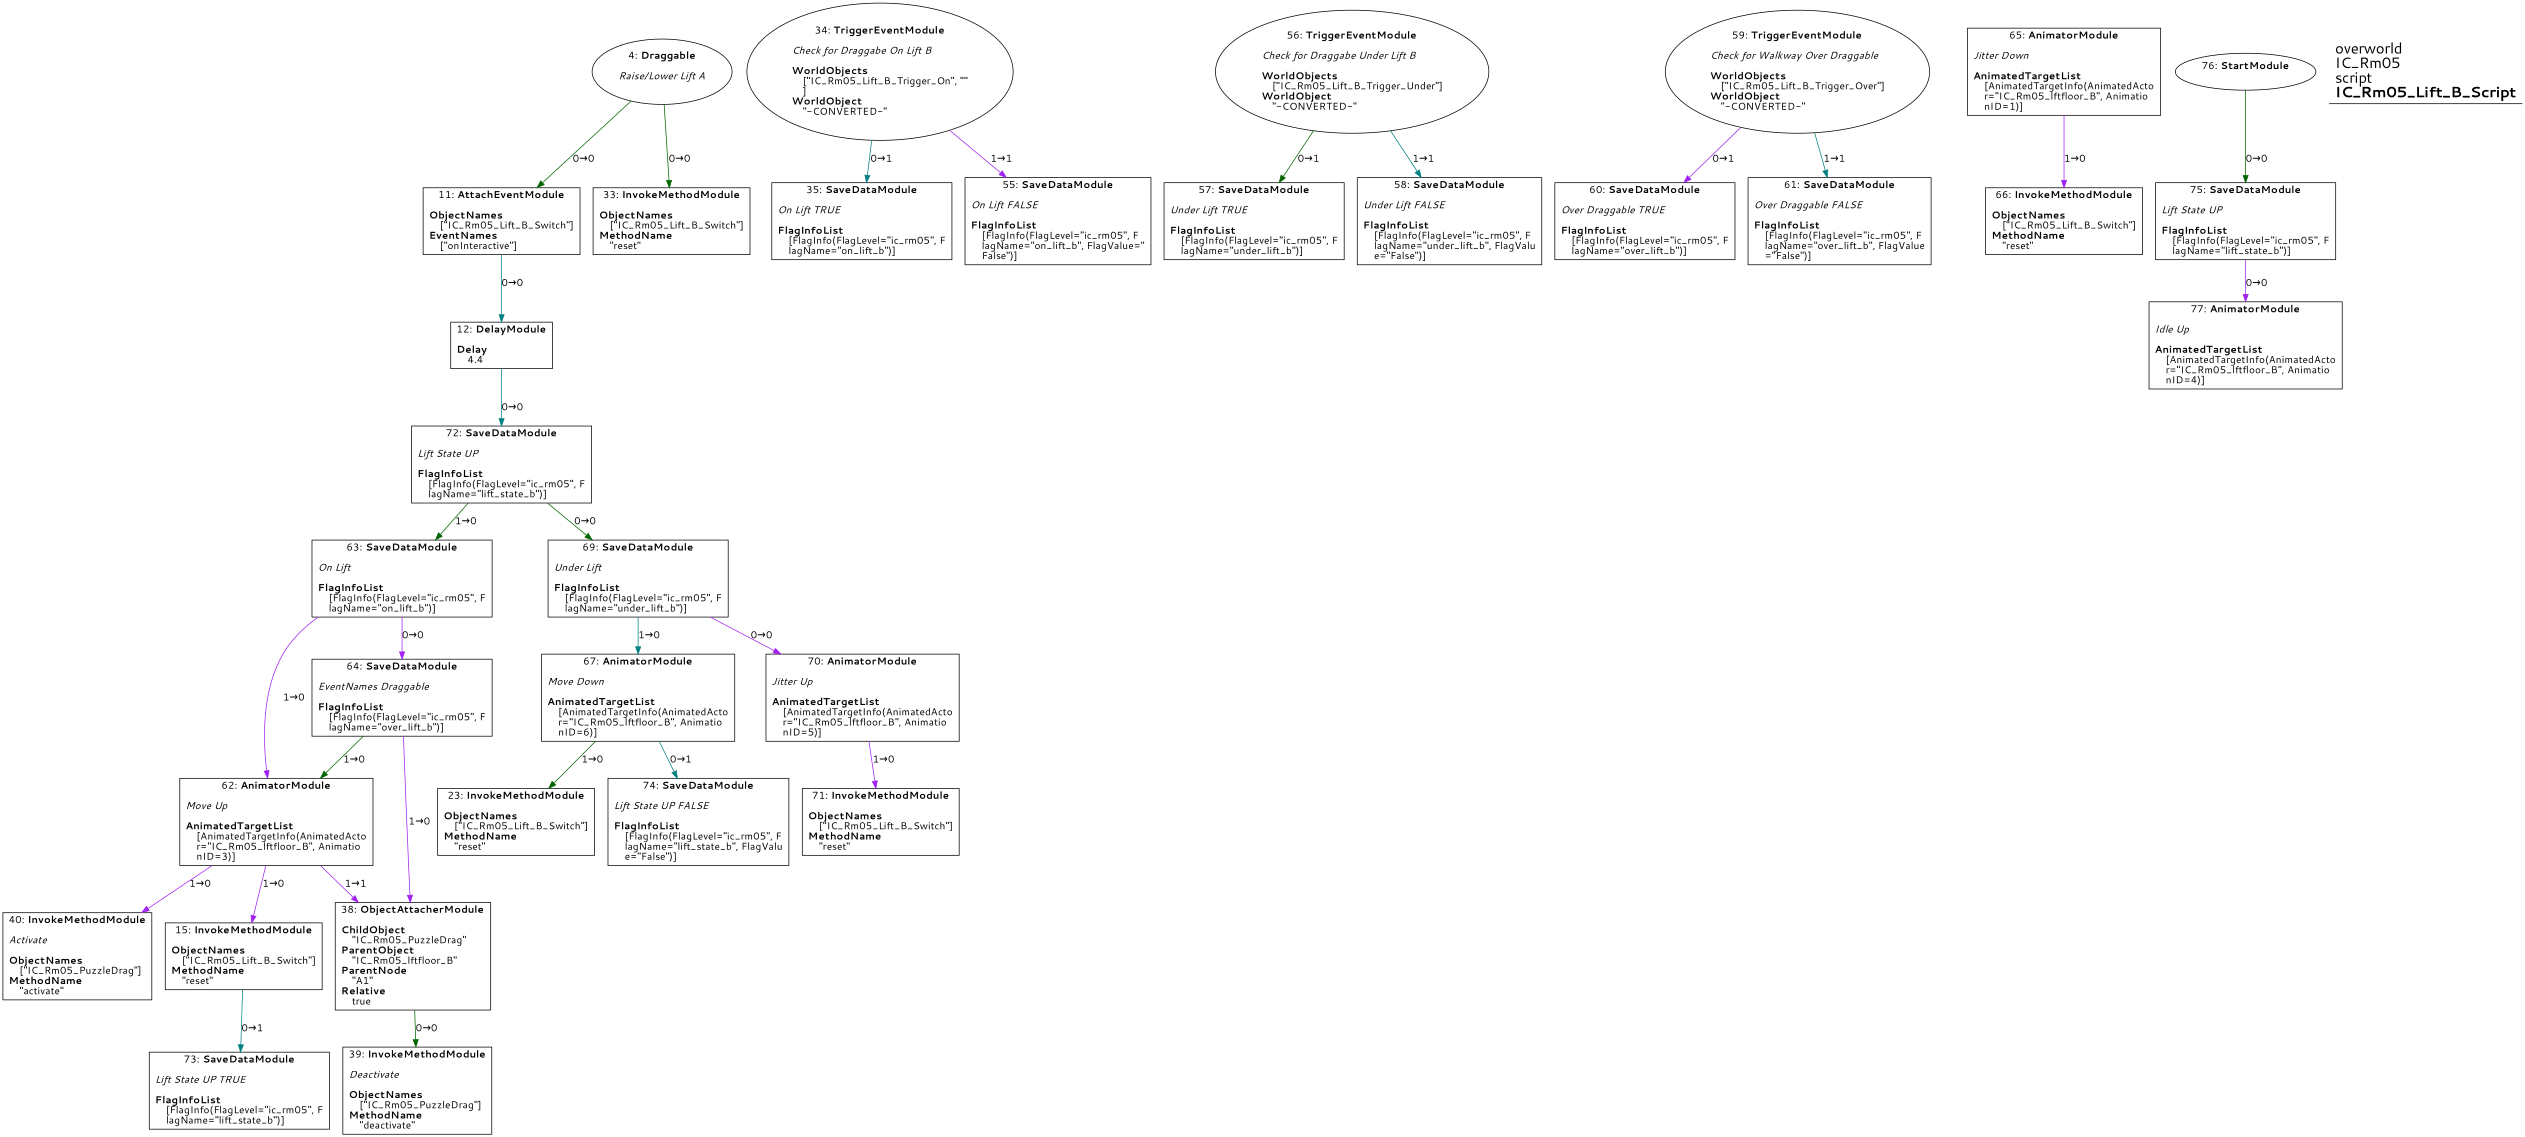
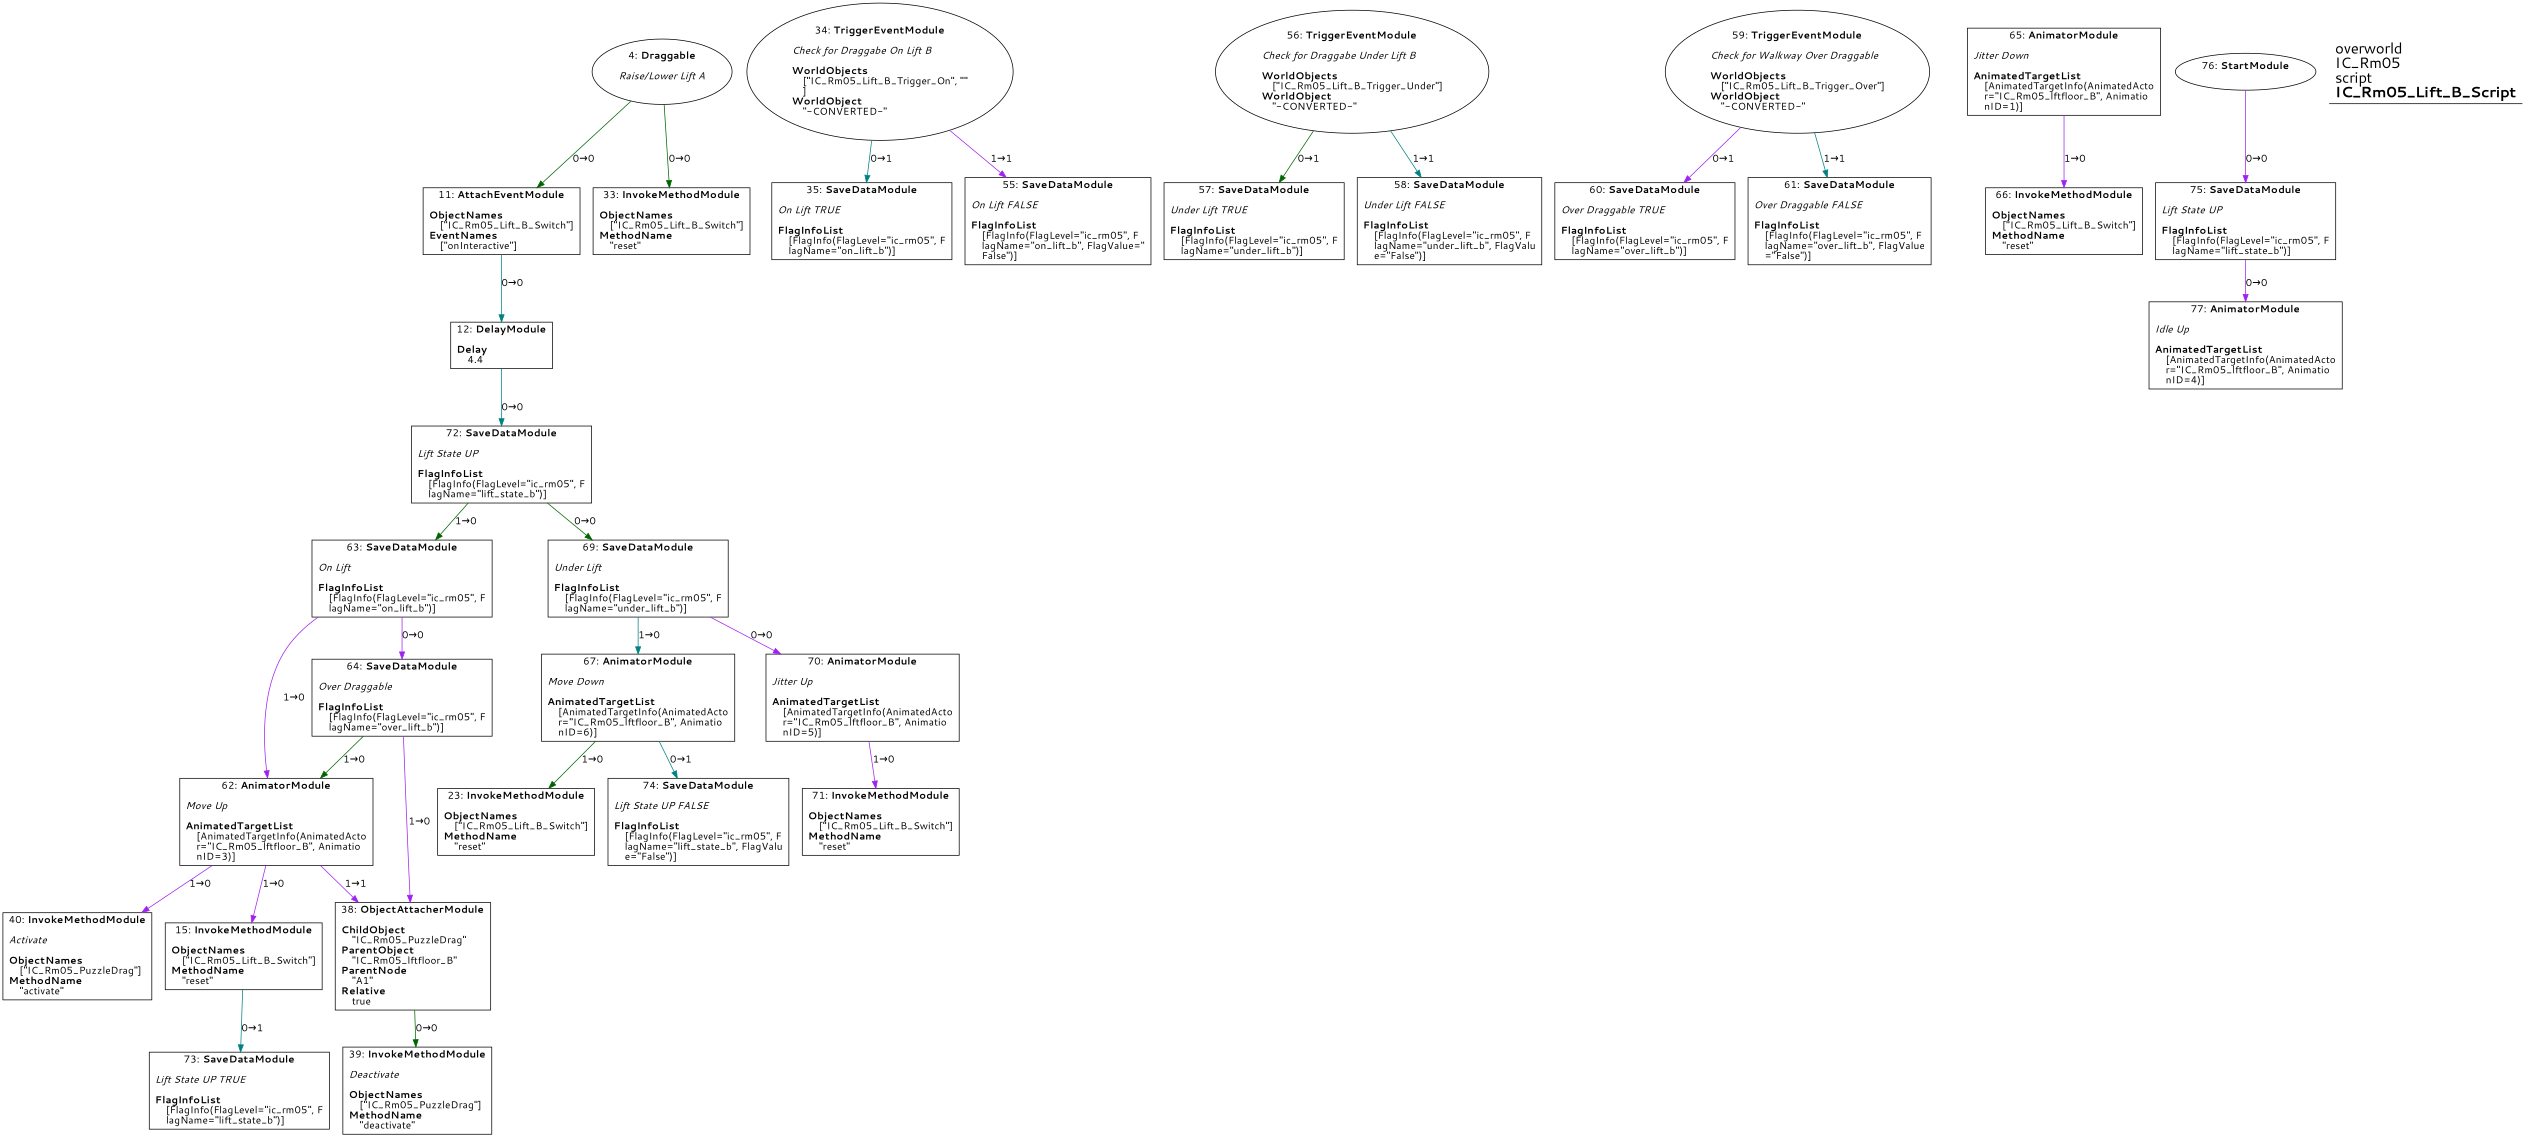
edge "76:" -> "75:": color darkgreen -> purple
node "64:": text "EventNames Draggable" -> "Over Draggable"
